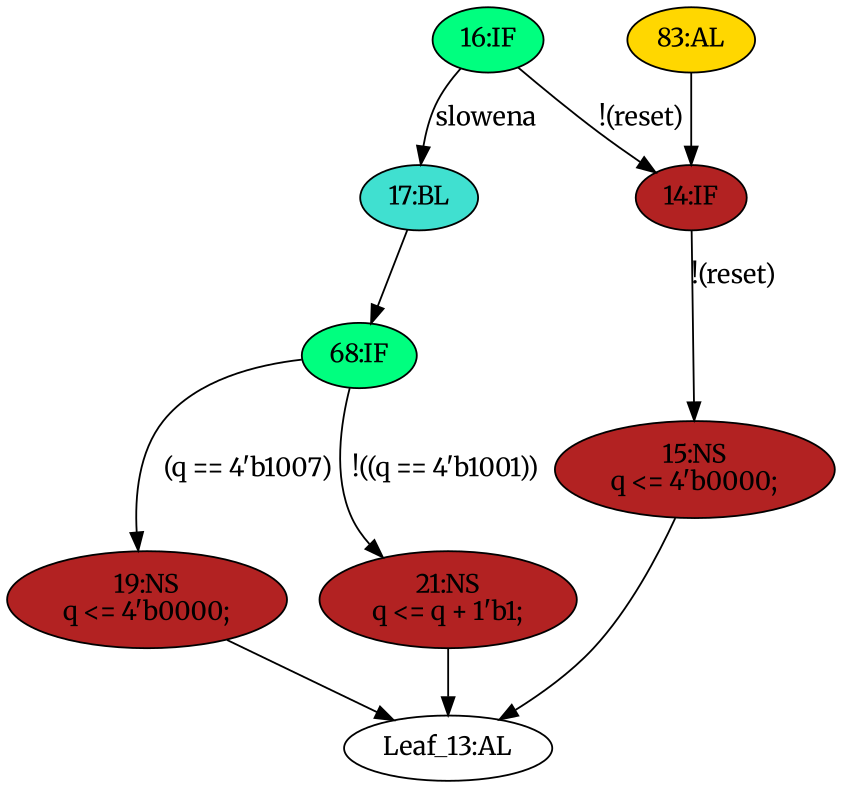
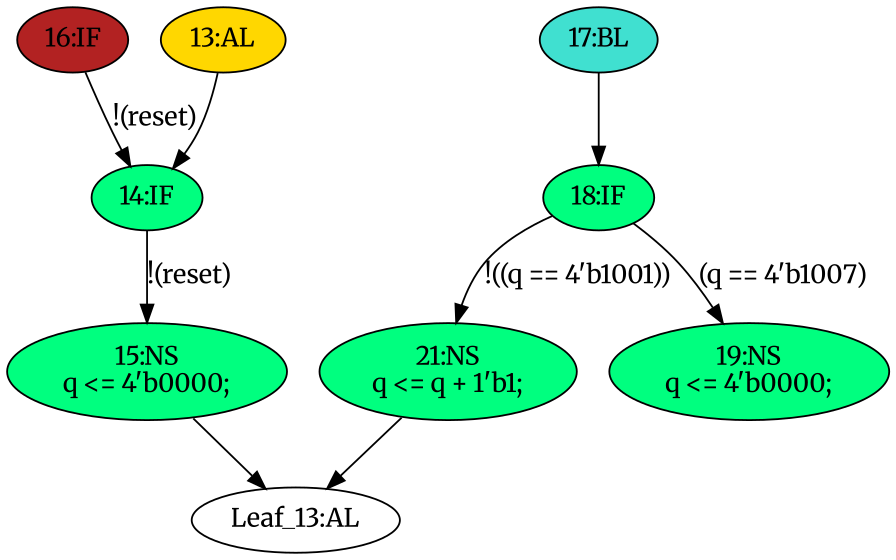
node "16:IF": fillcolor springgreen -> firebrick
node "83:AL": label "83:AL" -> "13:AL"
edge "16:IF" -> "17:BL": removed, label "slowena"
node "14:IF": fillcolor firebrick -> springgreen
node "68:IF": label "68:IF" -> "18:IF"
node "15:NS q <= 4'b0000;": fillcolor firebrick -> springgreen
node "19:NS q <= 4'b0000;": fillcolor firebrick -> springgreen
node "21:NS q <= q + 1'b1;": fillcolor firebrick -> springgreen
edge "19:NS q <= 4'b0000;" -> "Leaf_13:AL": removed
